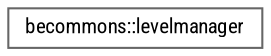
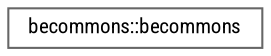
node "becommons::levelmanager": label "becommons::levelmanager" -> "becommons::becommons"
